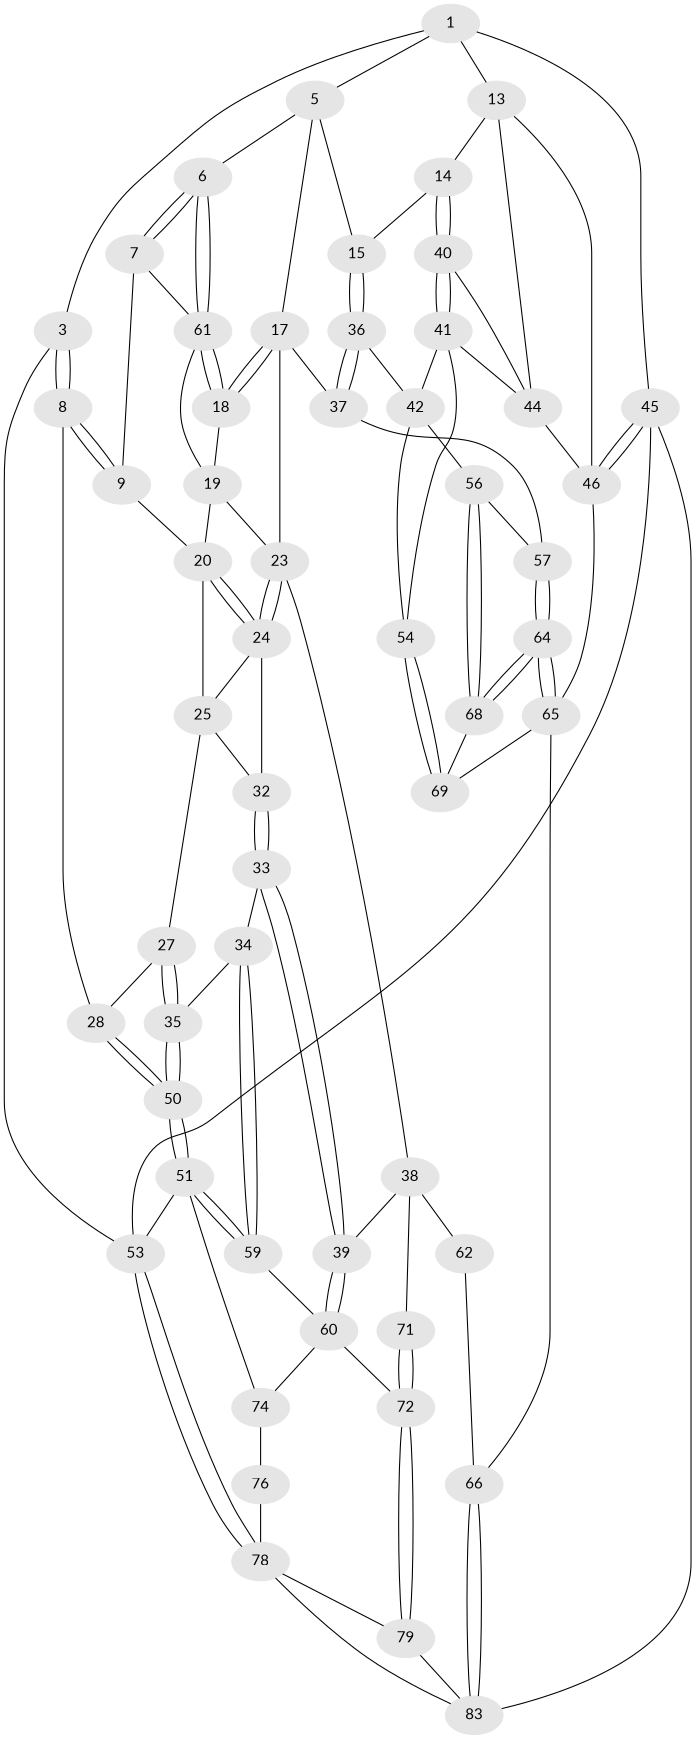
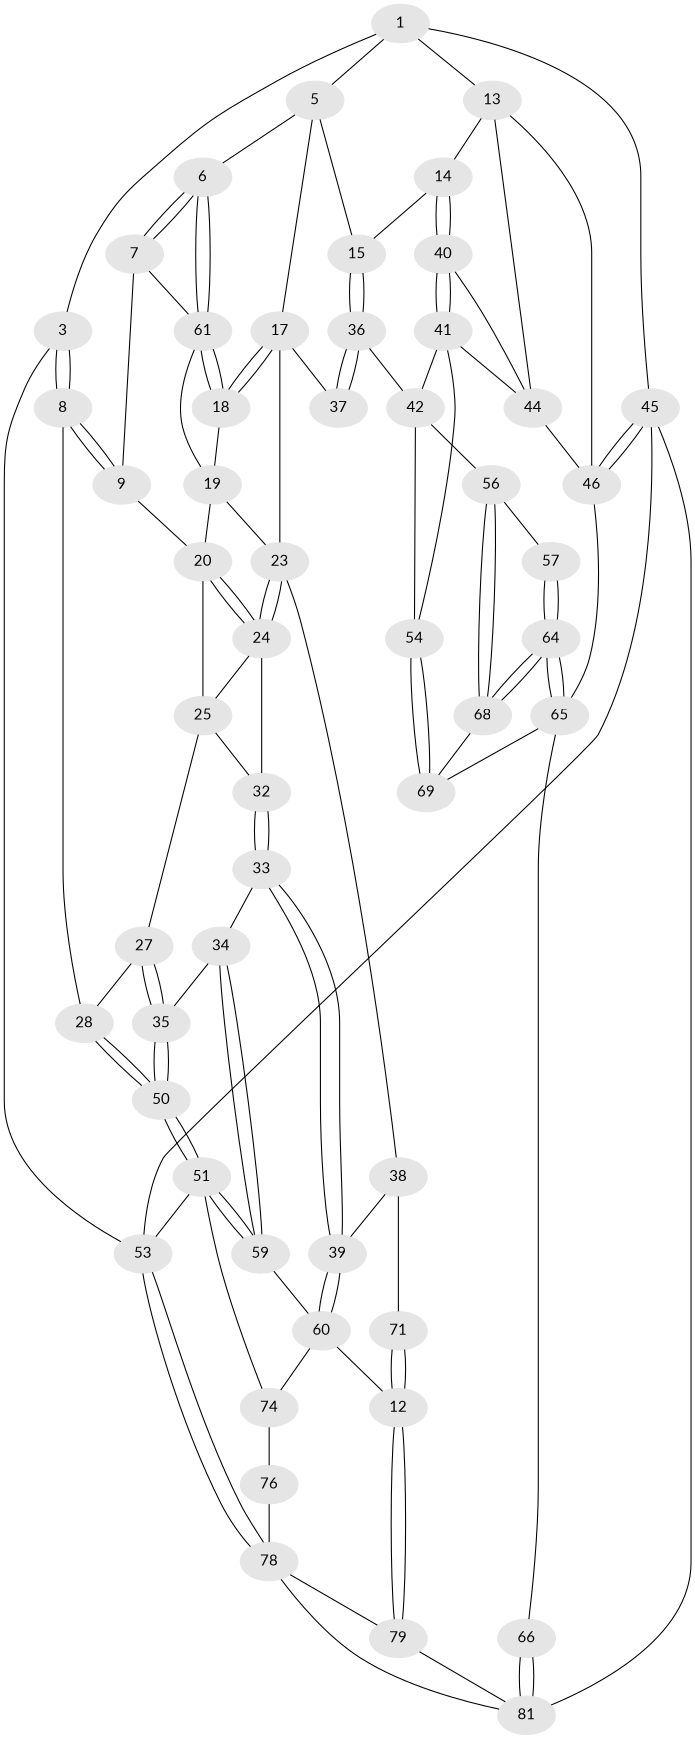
edge "37" -- "57": removed
node "62": removed
node "72": label "72" -> "12"
node "83": label "83" -> "81"
